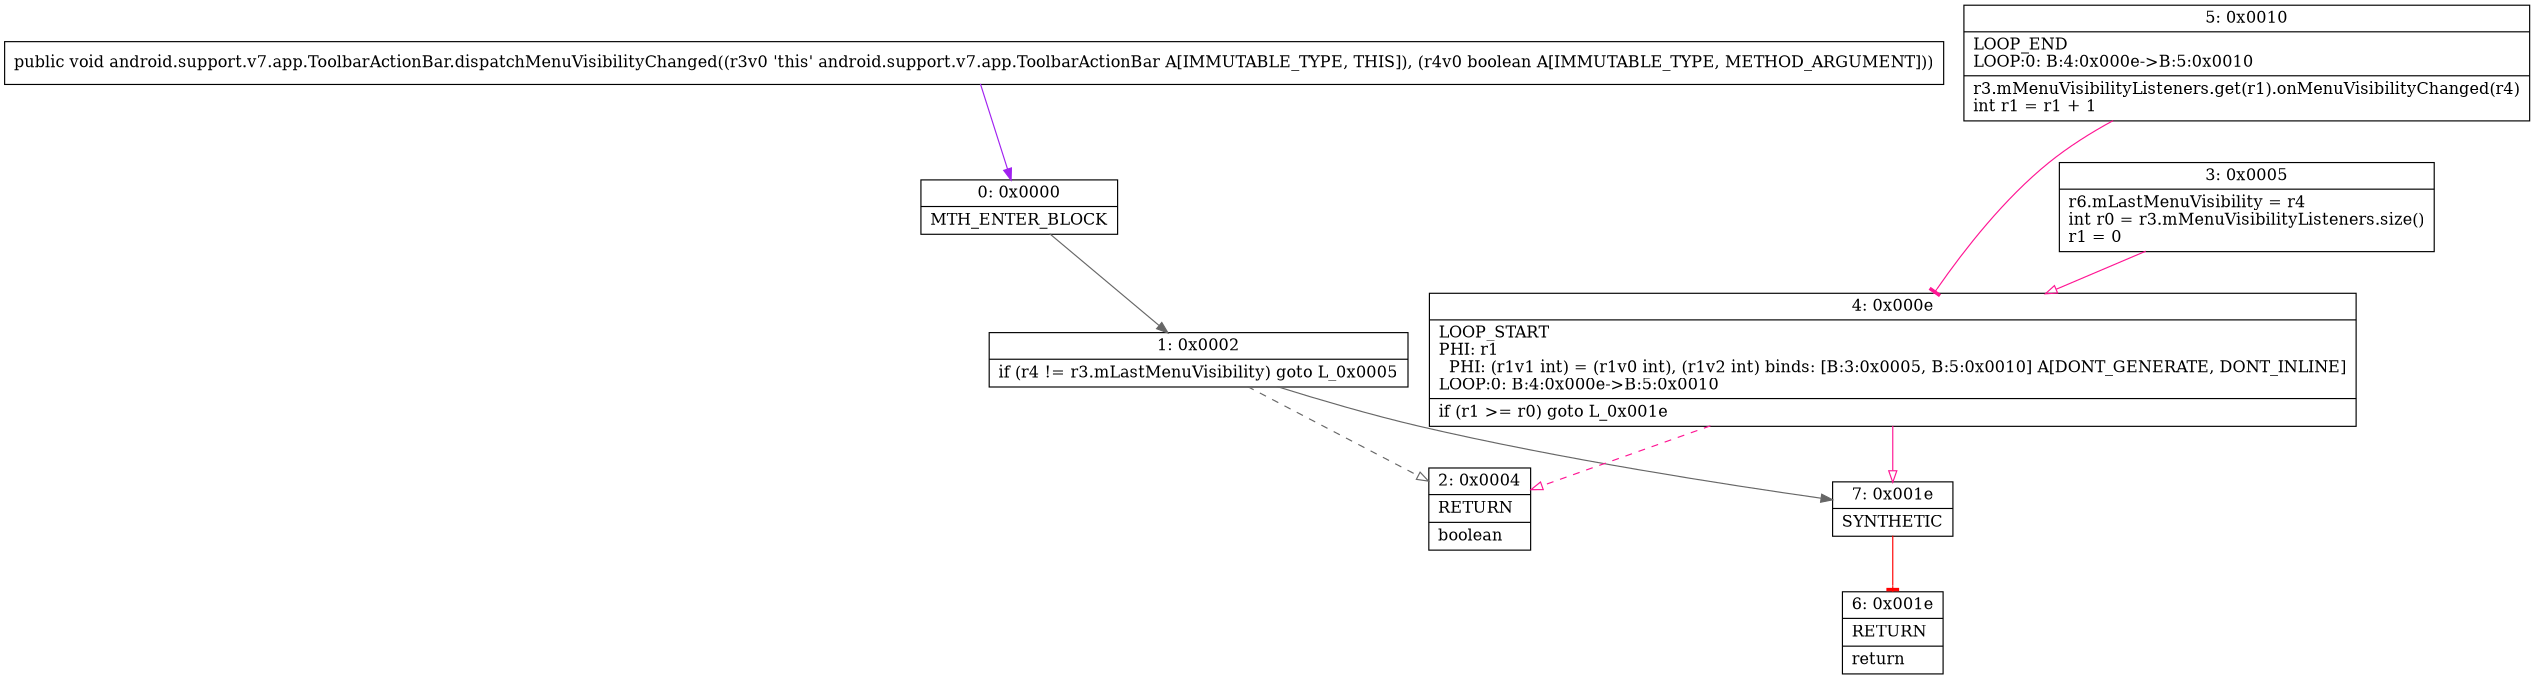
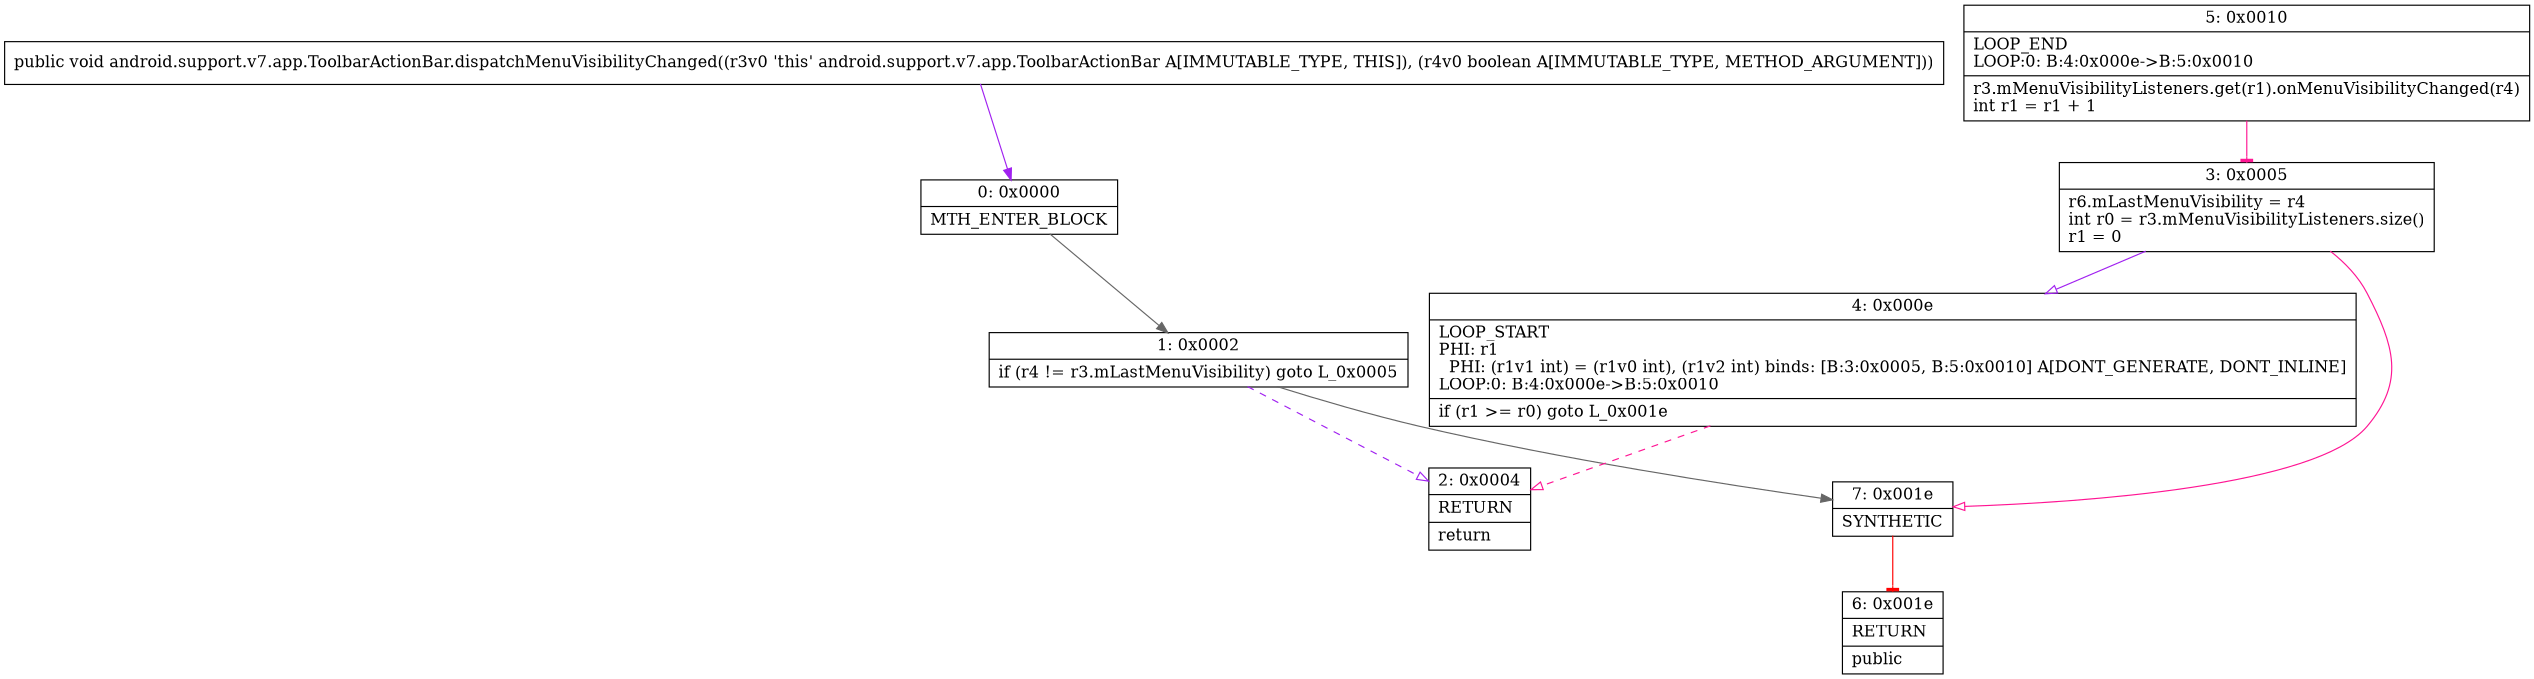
edge "5: 0x0010" -> "4: 0x000e": now "5: 0x0010" -> "3: 0x0005"
edge "3: 0x0005" -> "4: 0x000e": color deeppink -> purple
edge "1: 0x0002" -> "2: 0x0004": color gray40 -> purple
edge "4: 0x000e" -> "7: 0x001e": now "3: 0x0005" -> "7: 0x001e"
node "2: 0x0004": text "boolean" -> "return"
node "6: 0x001e": text "return" -> "public"
